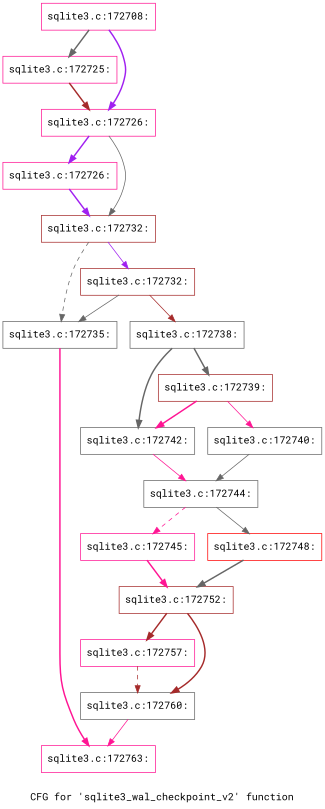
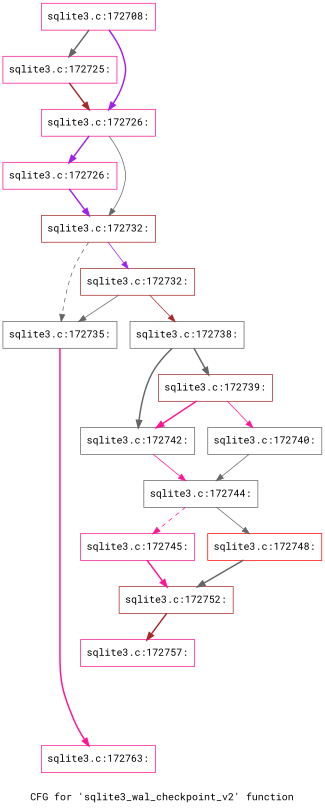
node "sqlite3.c:172760:": removed
